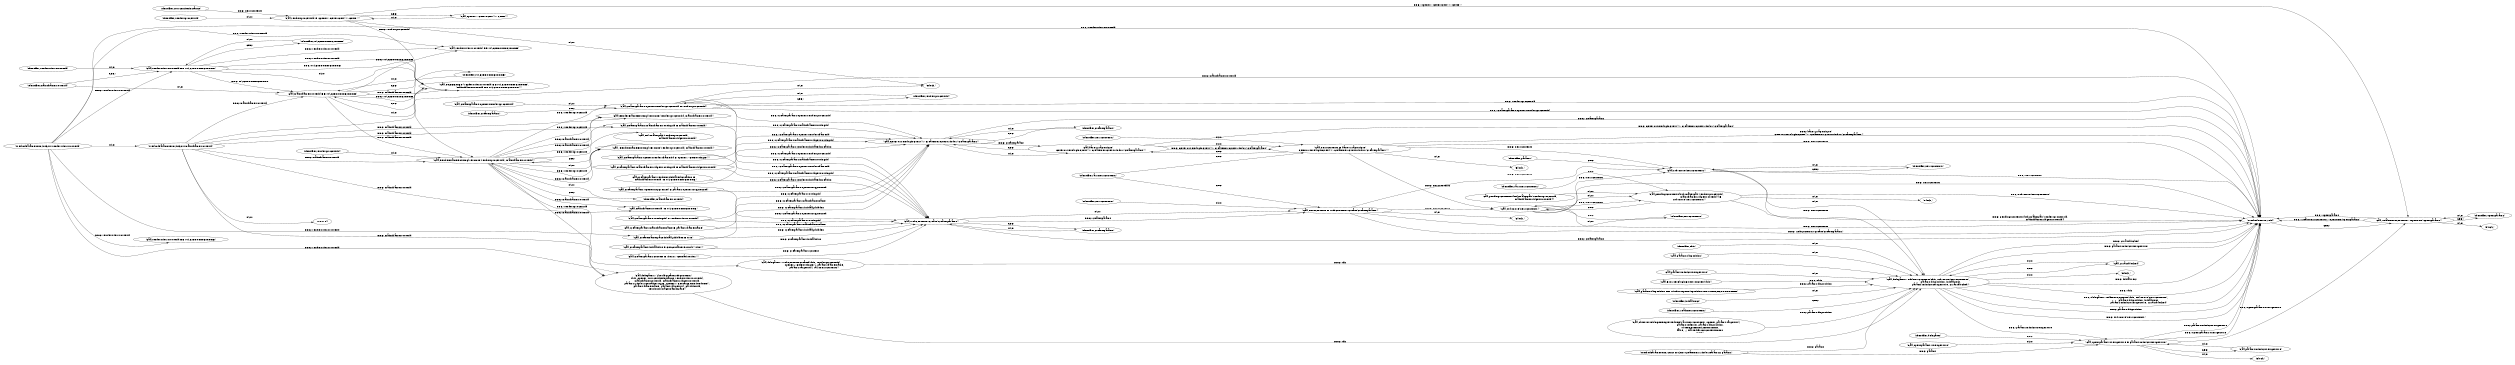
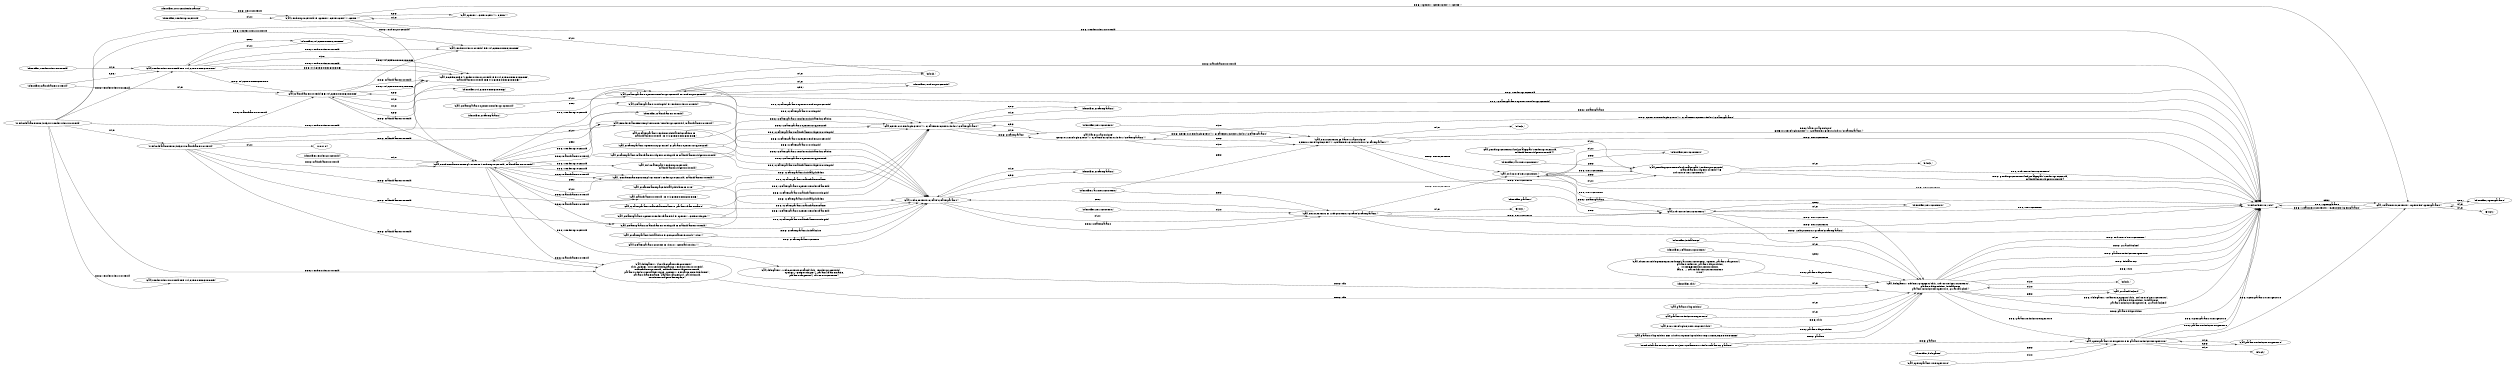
edge "(Call,new_contents = WebContents::Create(create_params))" -> "(Call,WebContents::Create(create_params))": added, label "CFG:"
edge "(MethodParameterIn,int32_t render_view_route_id)" -> "(Call,create_namespace.initially_hidden = true)": now "(MethodParameterIn,int32_t render_view_route_id)" -> "(Call,create_params.routing_id = render_view_route_id)"
